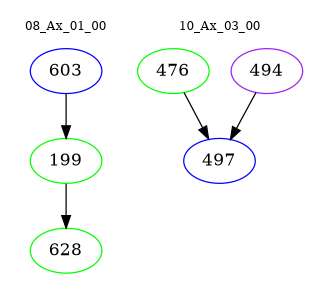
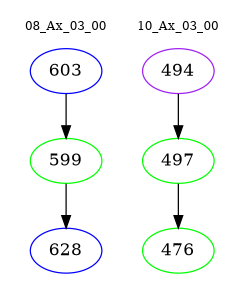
cluster "08_Ax_01_00": label "08_Ax_01_00" -> "08_Ax_03_00"
edge "476" -> "497": reversed
node "199": label "199" -> "599"
node "497": color blue -> green
node "628": color green -> blue
